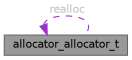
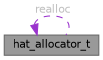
node "allocator_allocator_t": label "allocator_allocator_t" -> "hat_allocator_t"
